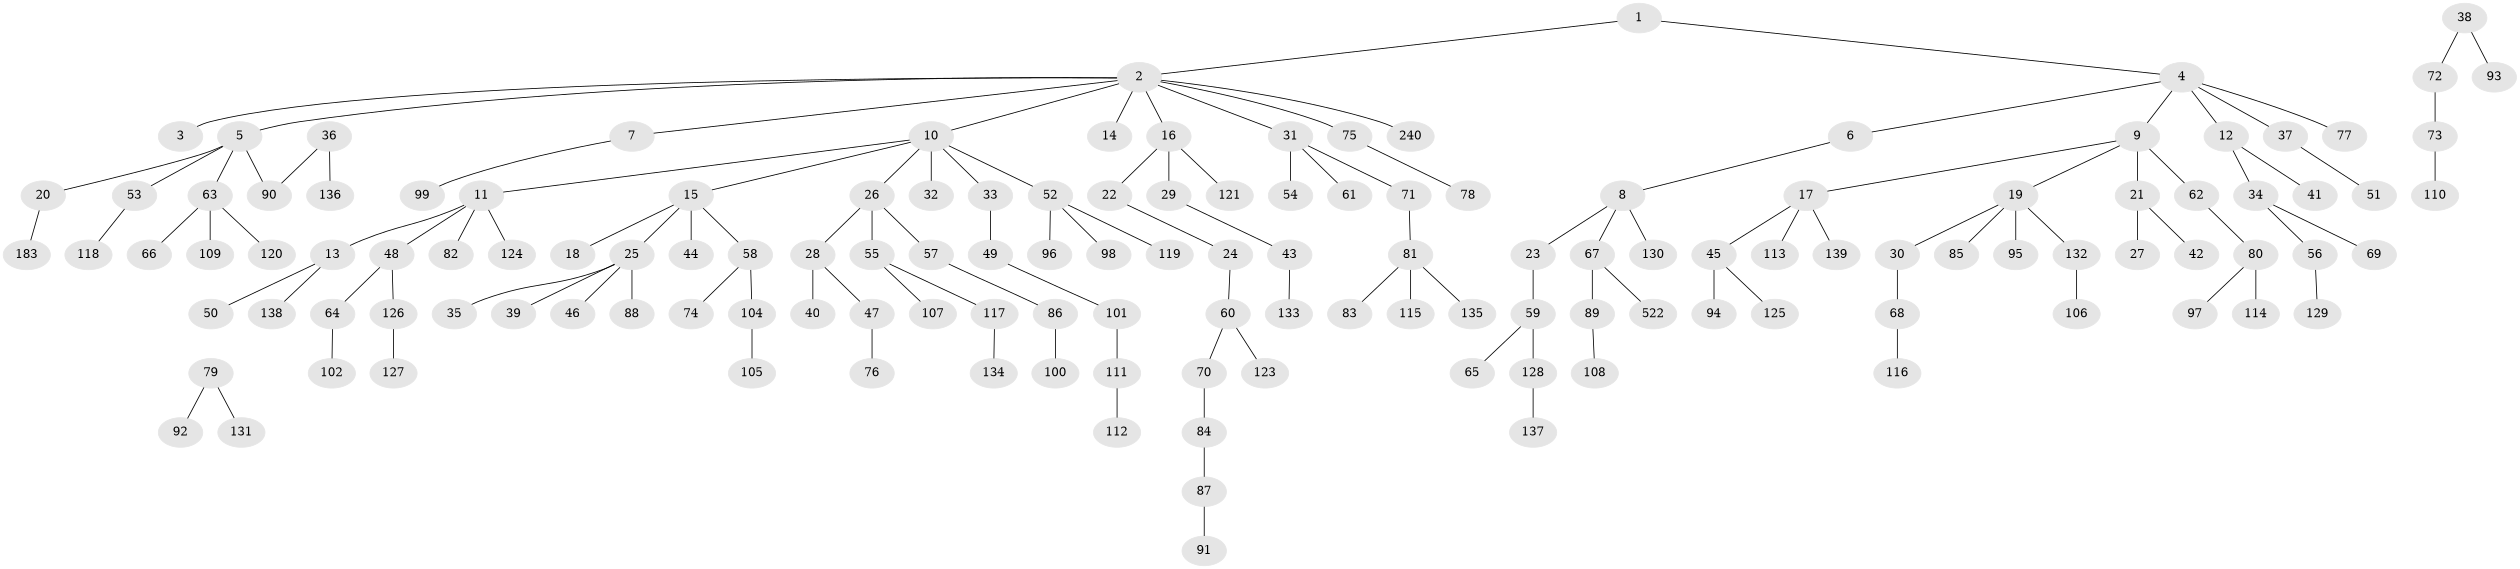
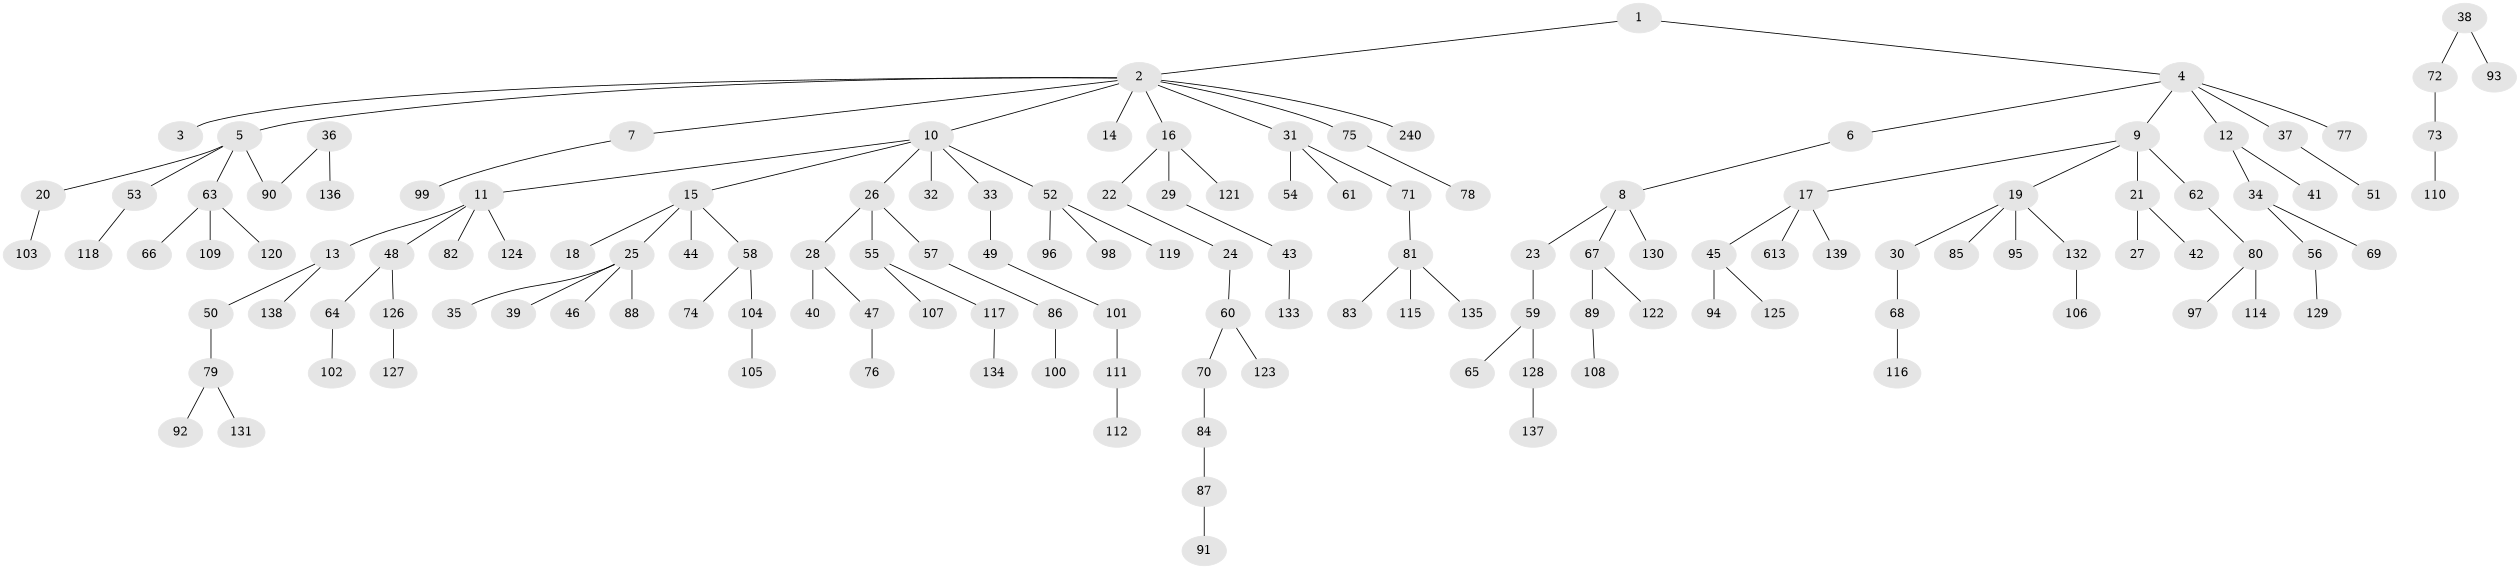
node "183": label "183" -> "103"
node "113": label "113" -> "613"
node "522": label "522" -> "122"
edge "50" -- "79": added
